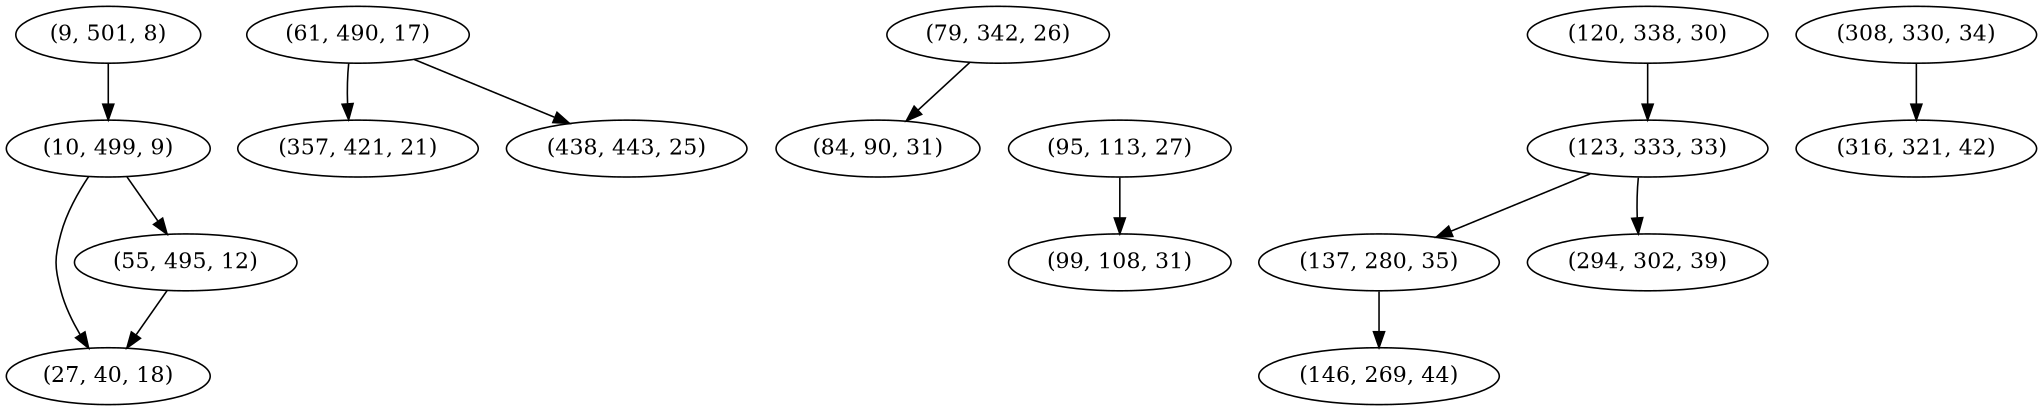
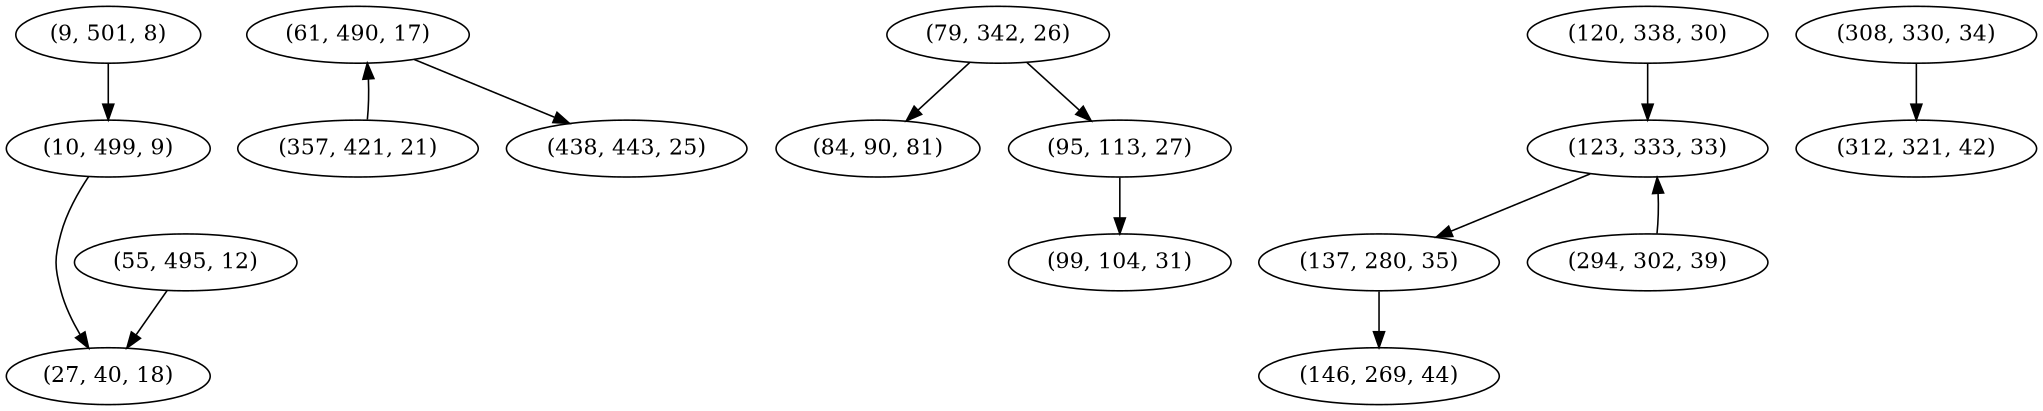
edge "(61, 490, 17)" -> "(357, 421, 21)": reversed
edge "(79, 342, 26)" -> "(95, 113, 27)": added
node "(84, 90, 31)": label "(84, 90, 31)" -> "(84, 90, 81)"
node "(316, 321, 42)": label "(316, 321, 42)" -> "(312, 321, 42)"
edge "(123, 333, 33)" -> "(294, 302, 39)": reversed
edge "(10, 499, 9)" -> "(55, 495, 12)": removed
node "(99, 108, 31)": label "(99, 108, 31)" -> "(99, 104, 31)"
